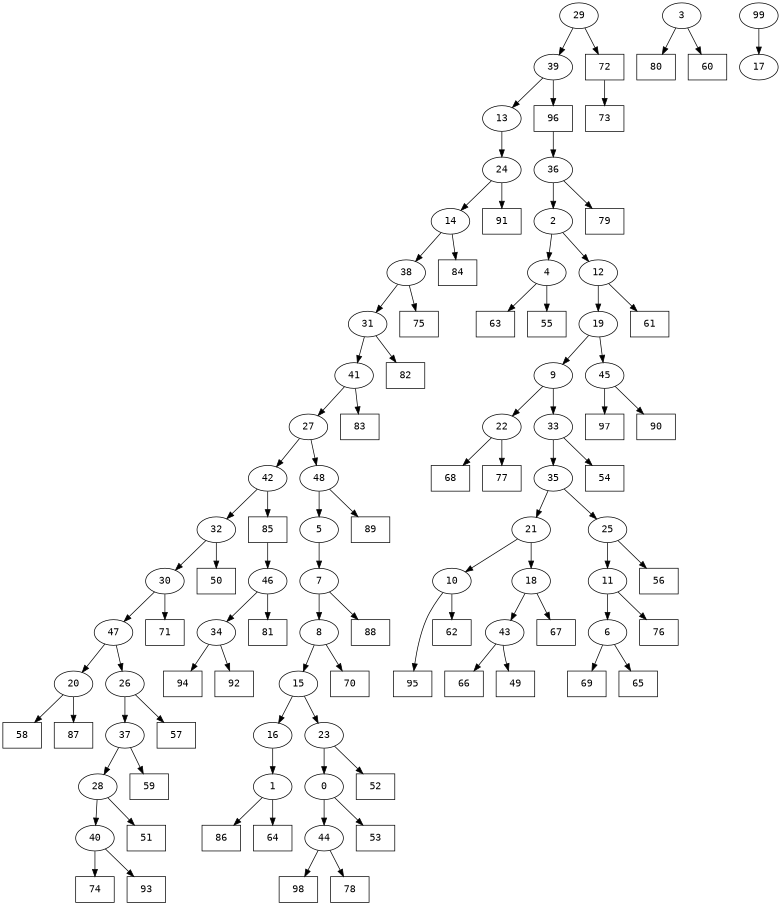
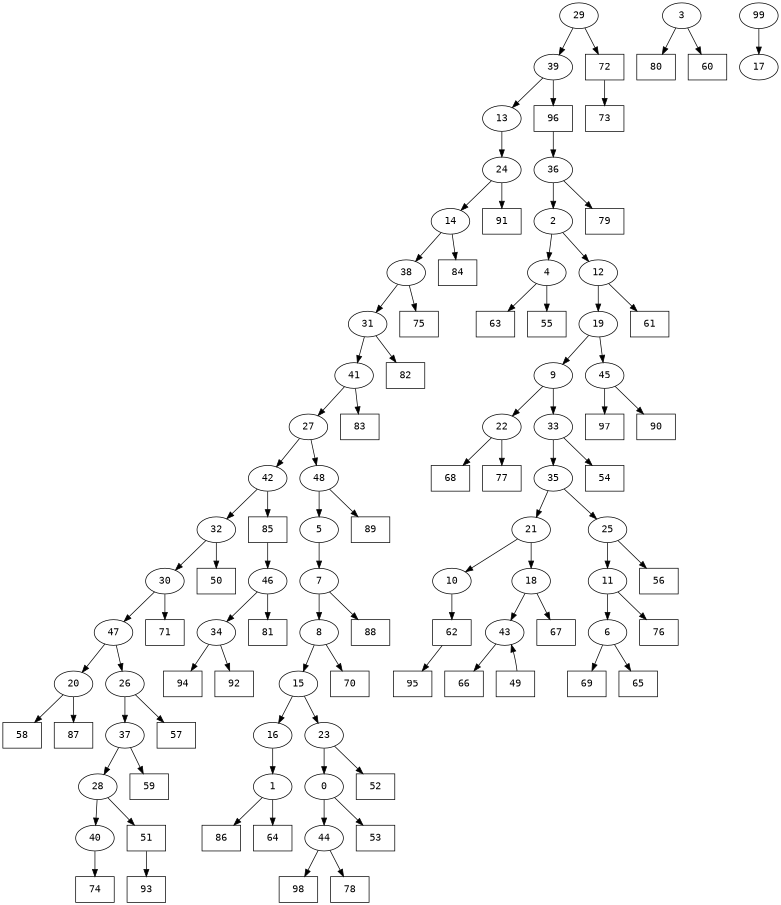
edge "10" -> "95": now "62" -> "95"
edge "43" -> "49": reversed
edge "40" -> "93": now "51" -> "93"
